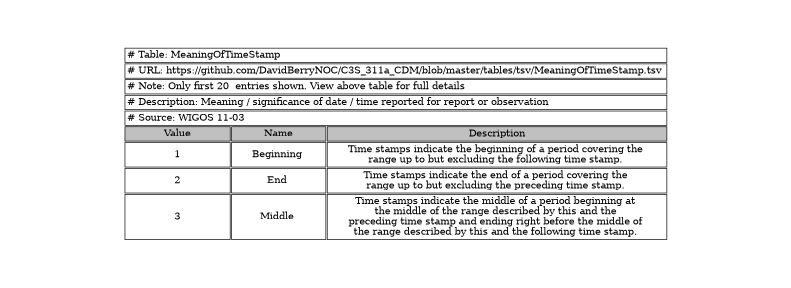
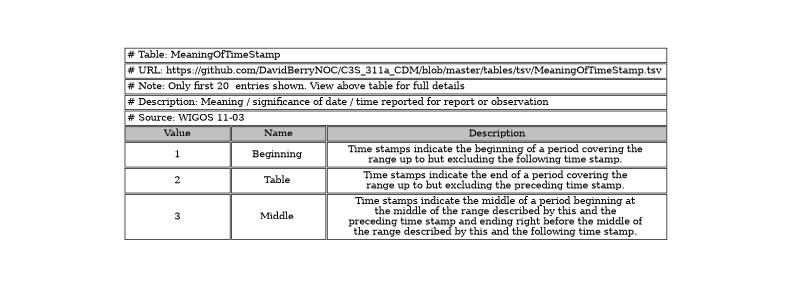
node "# Table: MeaningOfTimeStamp": text "End" -> "Table"
